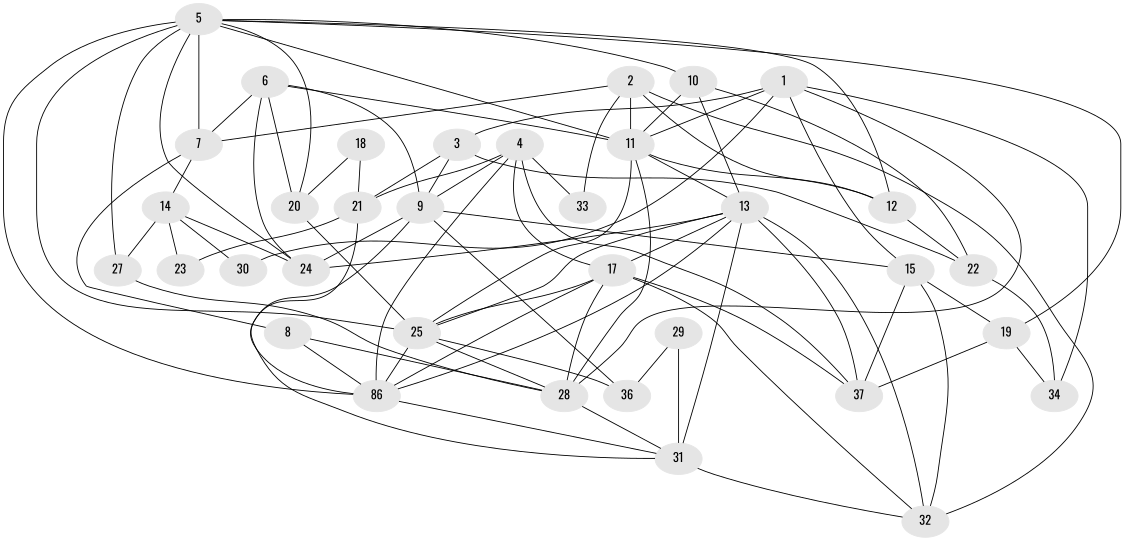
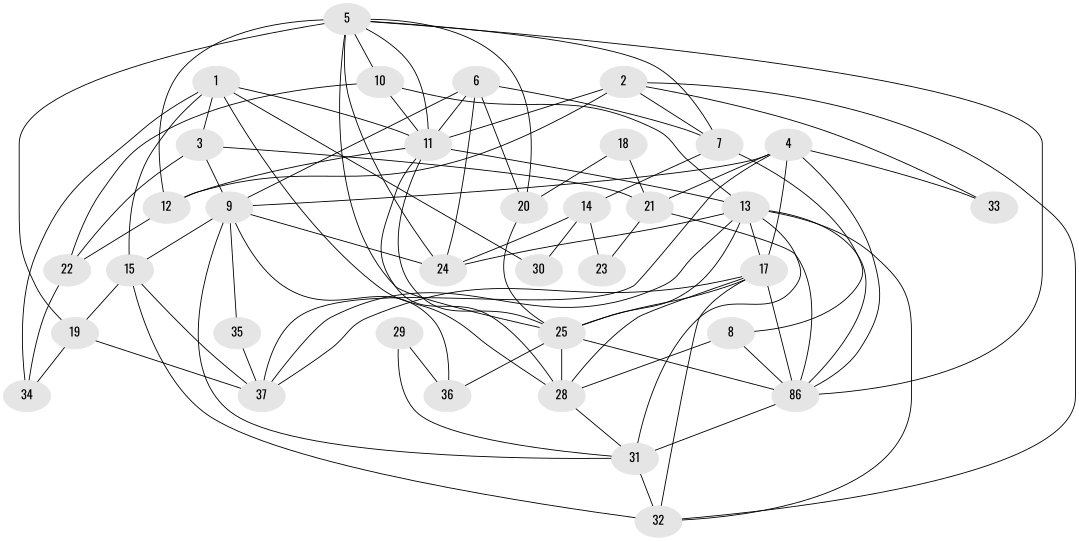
node "27": removed
node "35": added
